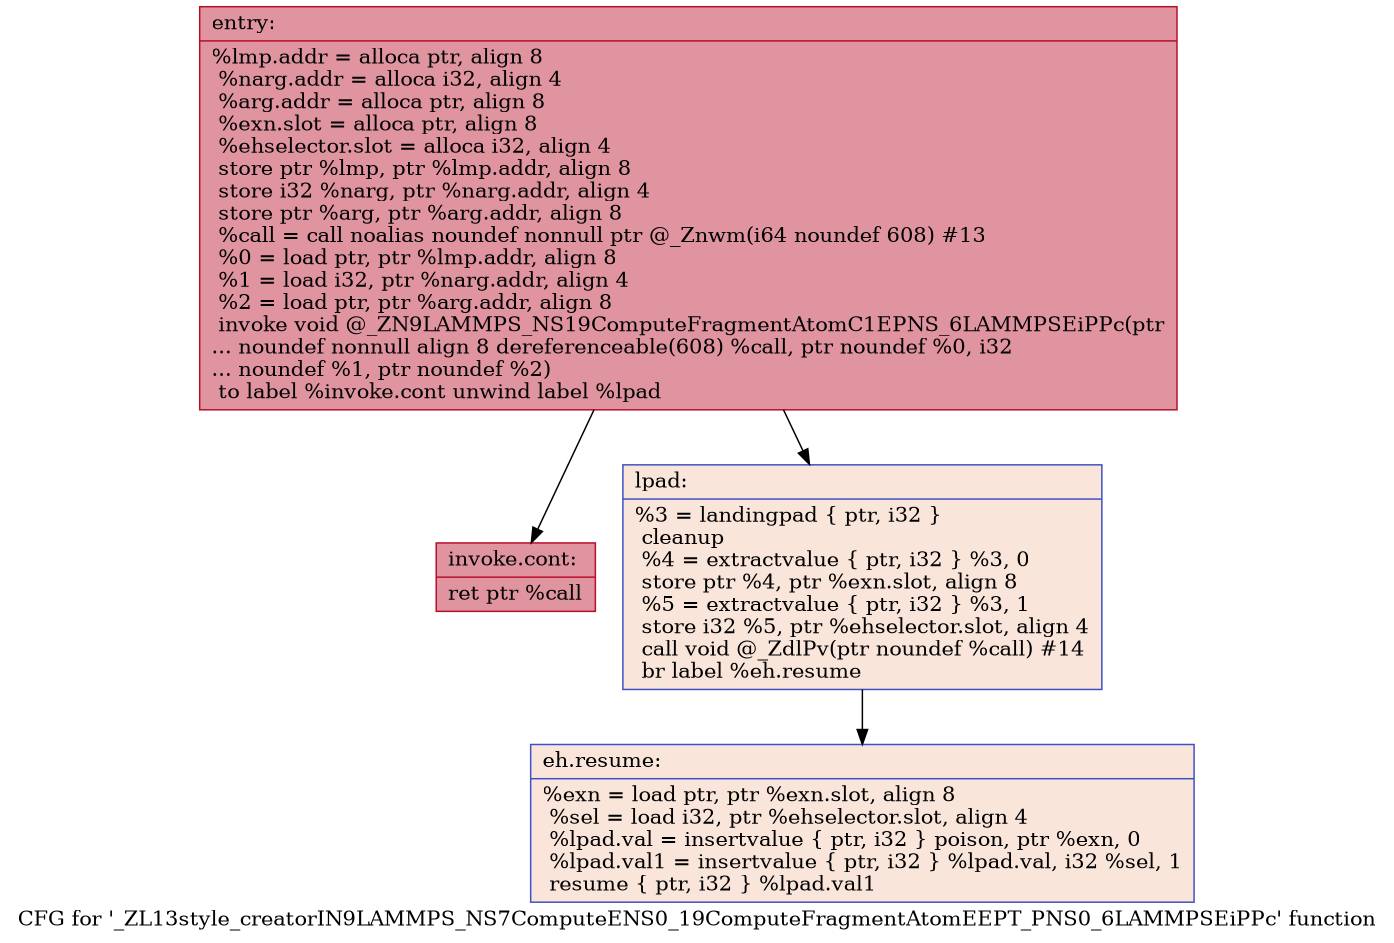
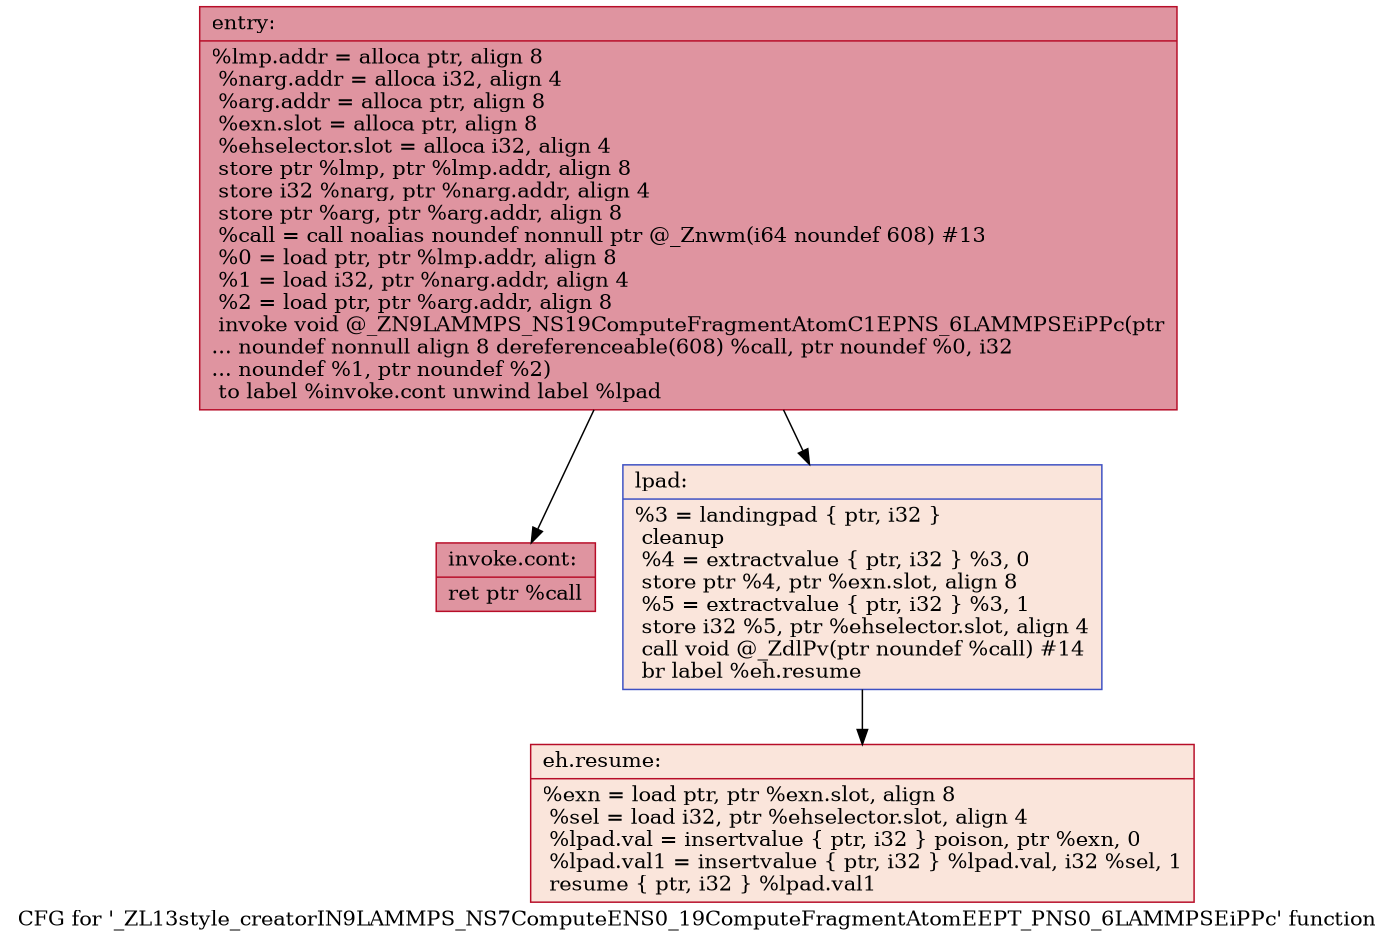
node "eh.resume:": color #3d50c3ff -> #b70d28ff
